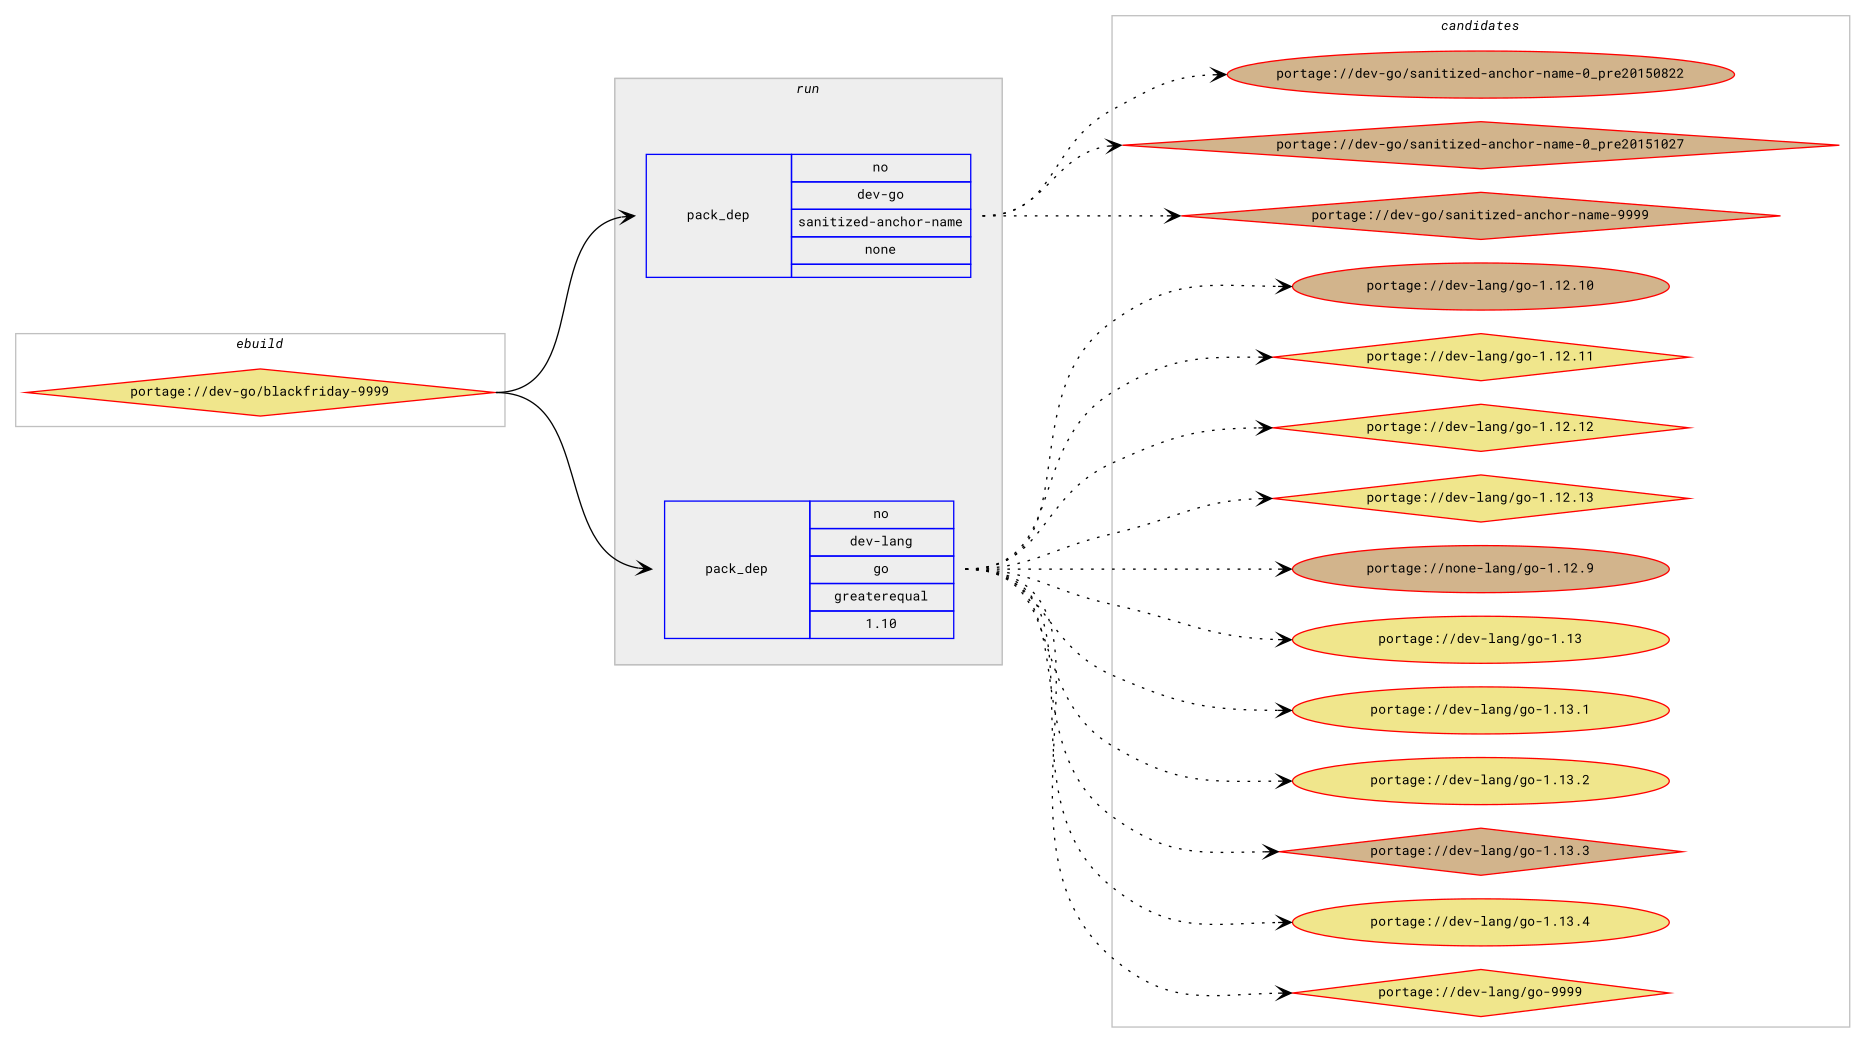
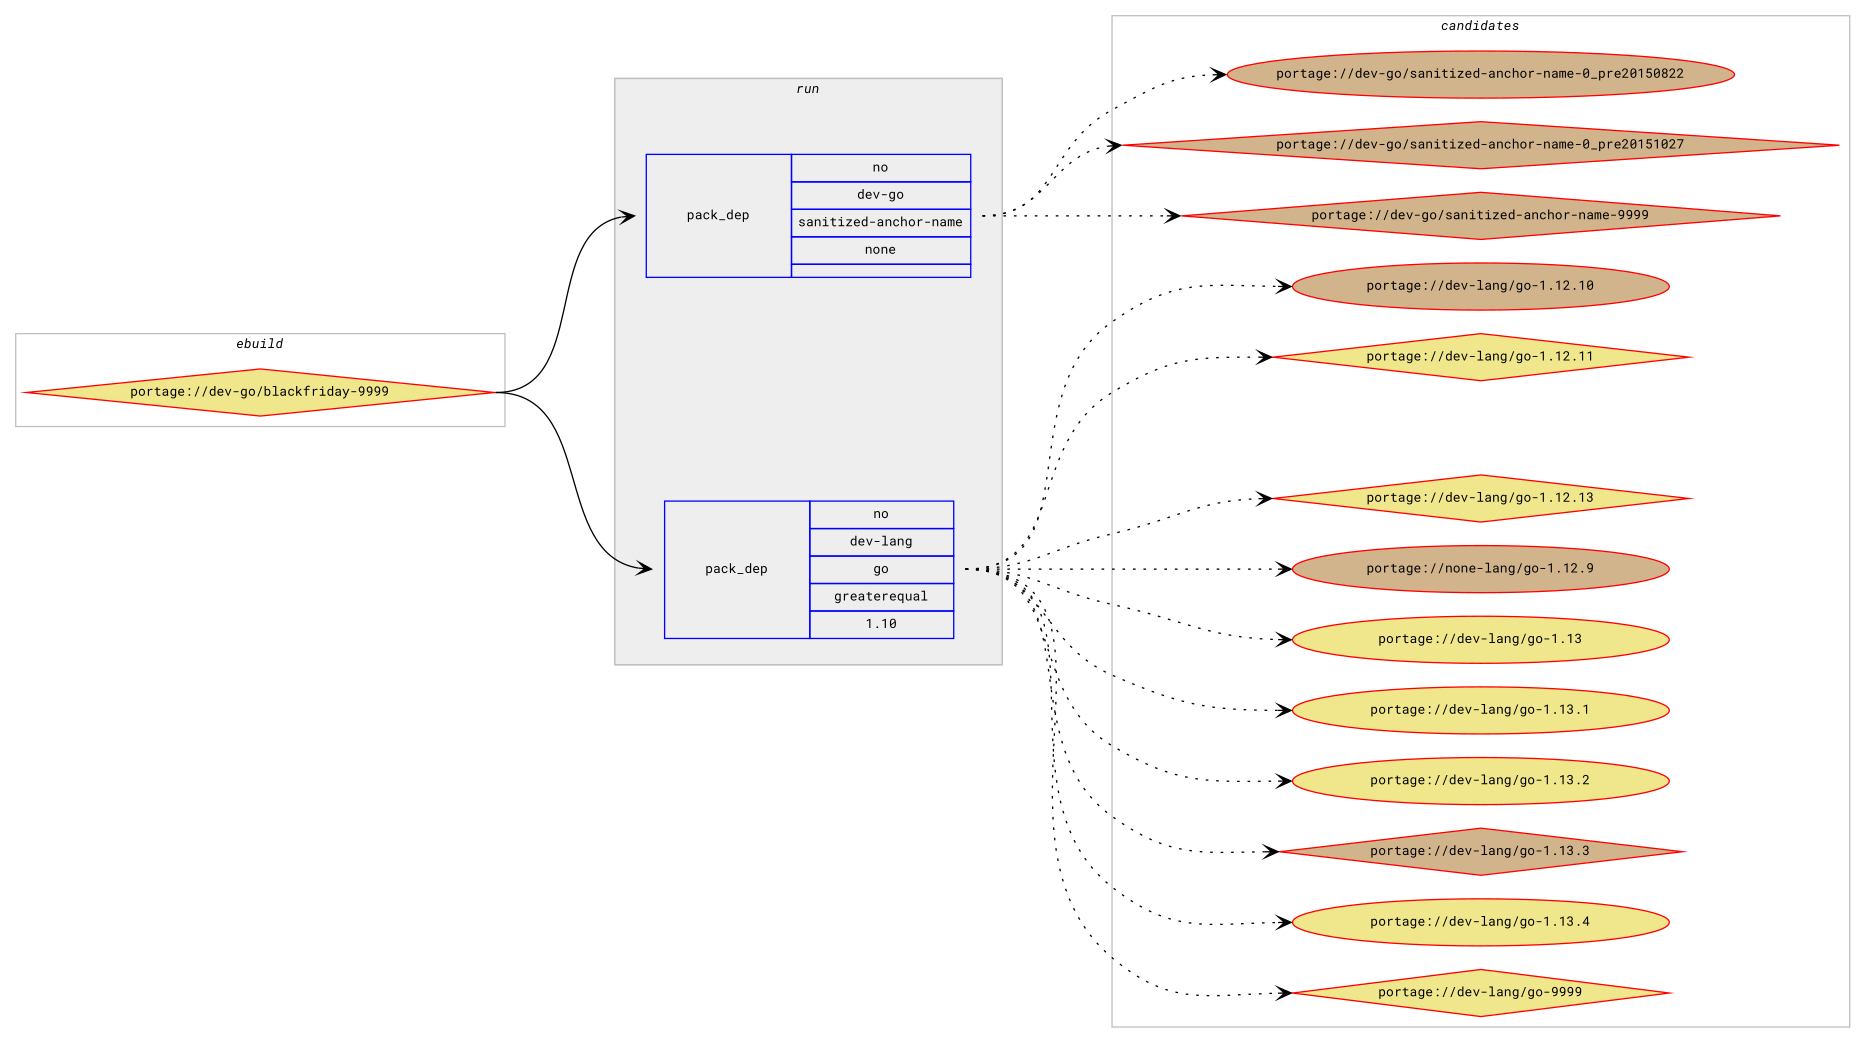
node "portage://dev-lang/go-1.12.12": removed
